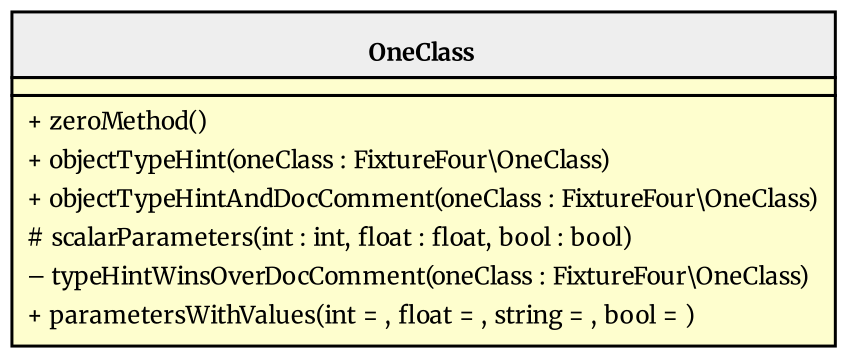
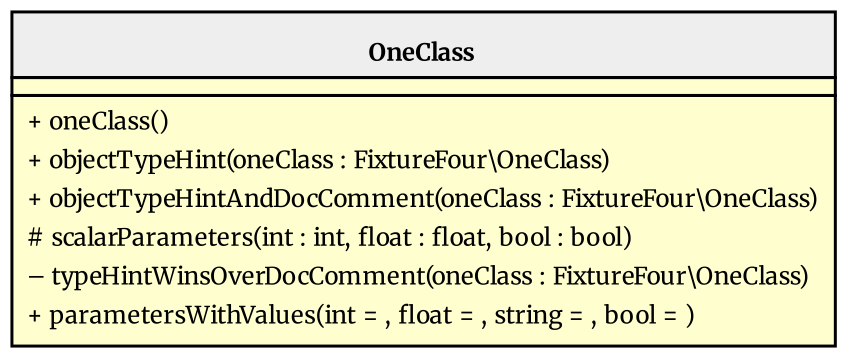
node "OneClass": text "+ zeroMethod()" -> "+ oneClass()"
